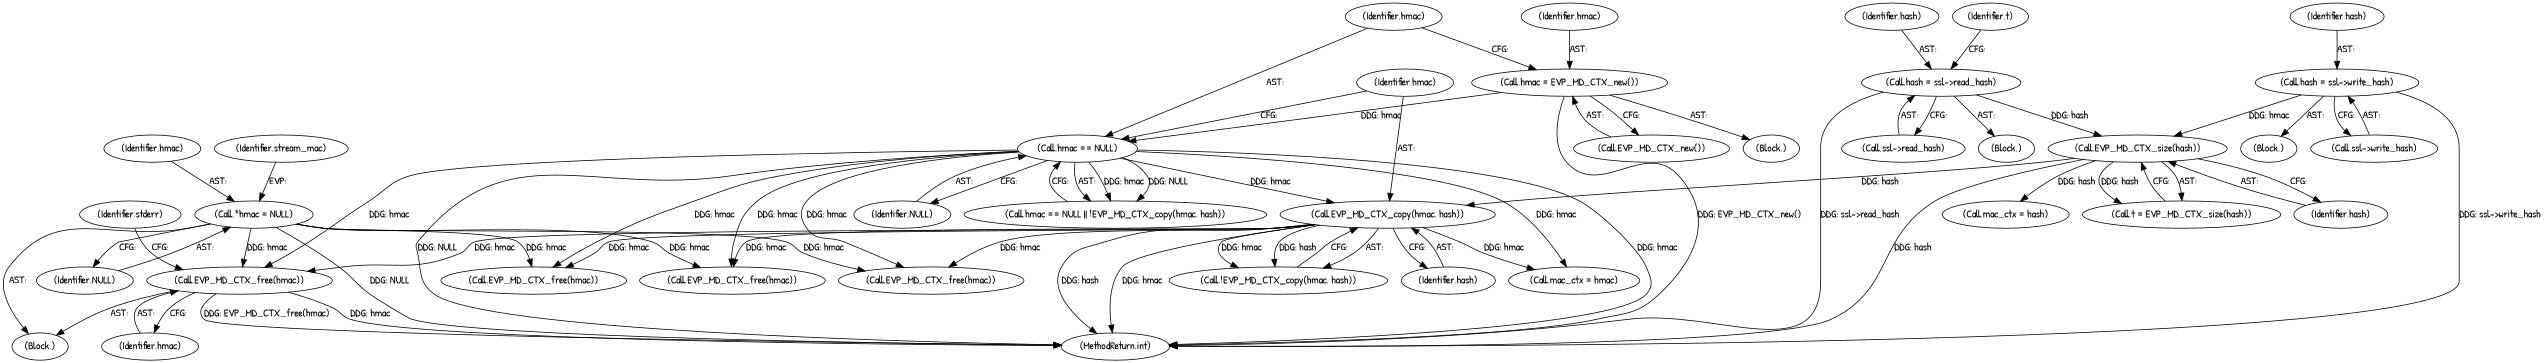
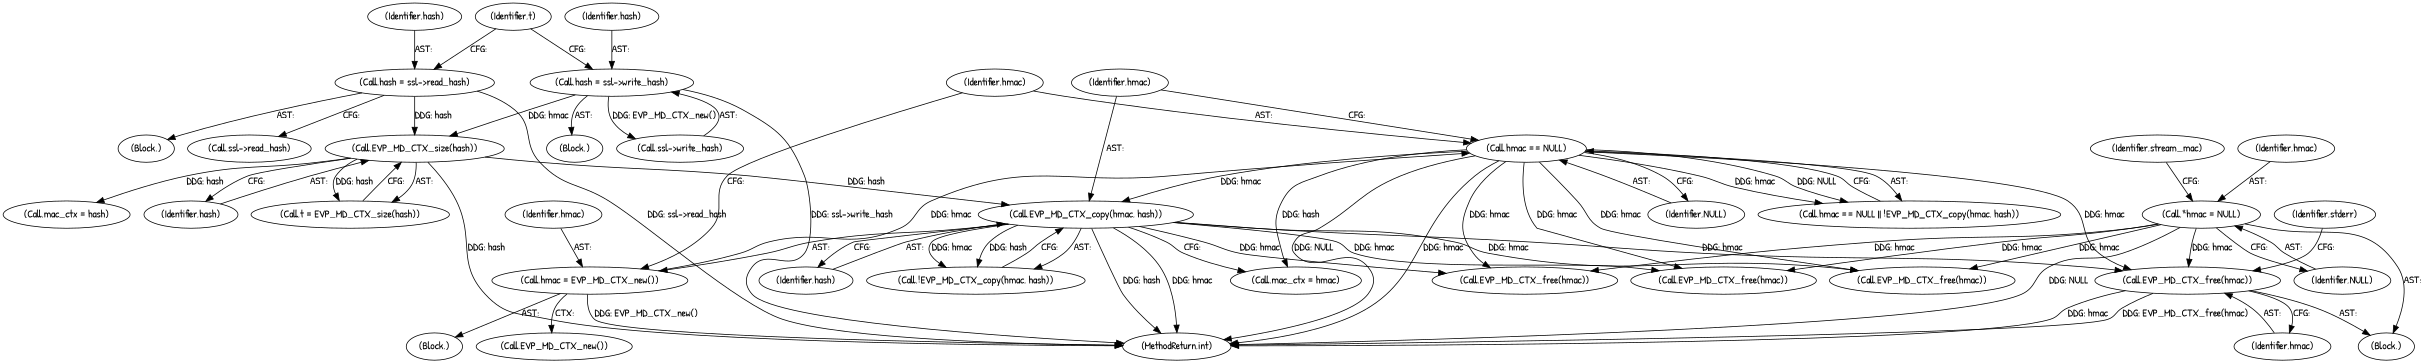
edge "(Identifier,t)" -> "(Call,hash = ssl->write_hash)": added, label "CFG:"
edge "(Call,hmac = EVP_MD_CTX_new())" -> "(Call,EVP_MD_CTX_new())": label "CFG: " -> "CTX: "
edge "(Call,ssl->read_hash)" -> "(Call,hash = ssl->read_hash)": removed, label "AST:"
edge "(Call,hash = ssl->write_hash)" -> "(Call,ssl->write_hash)": label "CFG: " -> "DDG: EVP_MD_CTX_new()"
edge "(Call,EVP_MD_CTX_new())" -> "(Call,hmac = EVP_MD_CTX_new())": now "(Call,EVP_MD_CTX_copy(hmac, hash))" -> "(Call,hmac = EVP_MD_CTX_new())"
edge "(Identifier,stream_mac)" -> "(Call,*hmac = NULL)": label "EVP: " -> "CFG: "
edge "(Call,hmac == NULL)" -> "(Call,mac_ctx = hmac)": label "DDG: hmac" -> "DDG: hash"
edge "(Call,EVP_MD_CTX_copy(hmac, hash))" -> "(Call,mac_ctx = hmac)": label "DDG: hmac" -> "CFG: "
